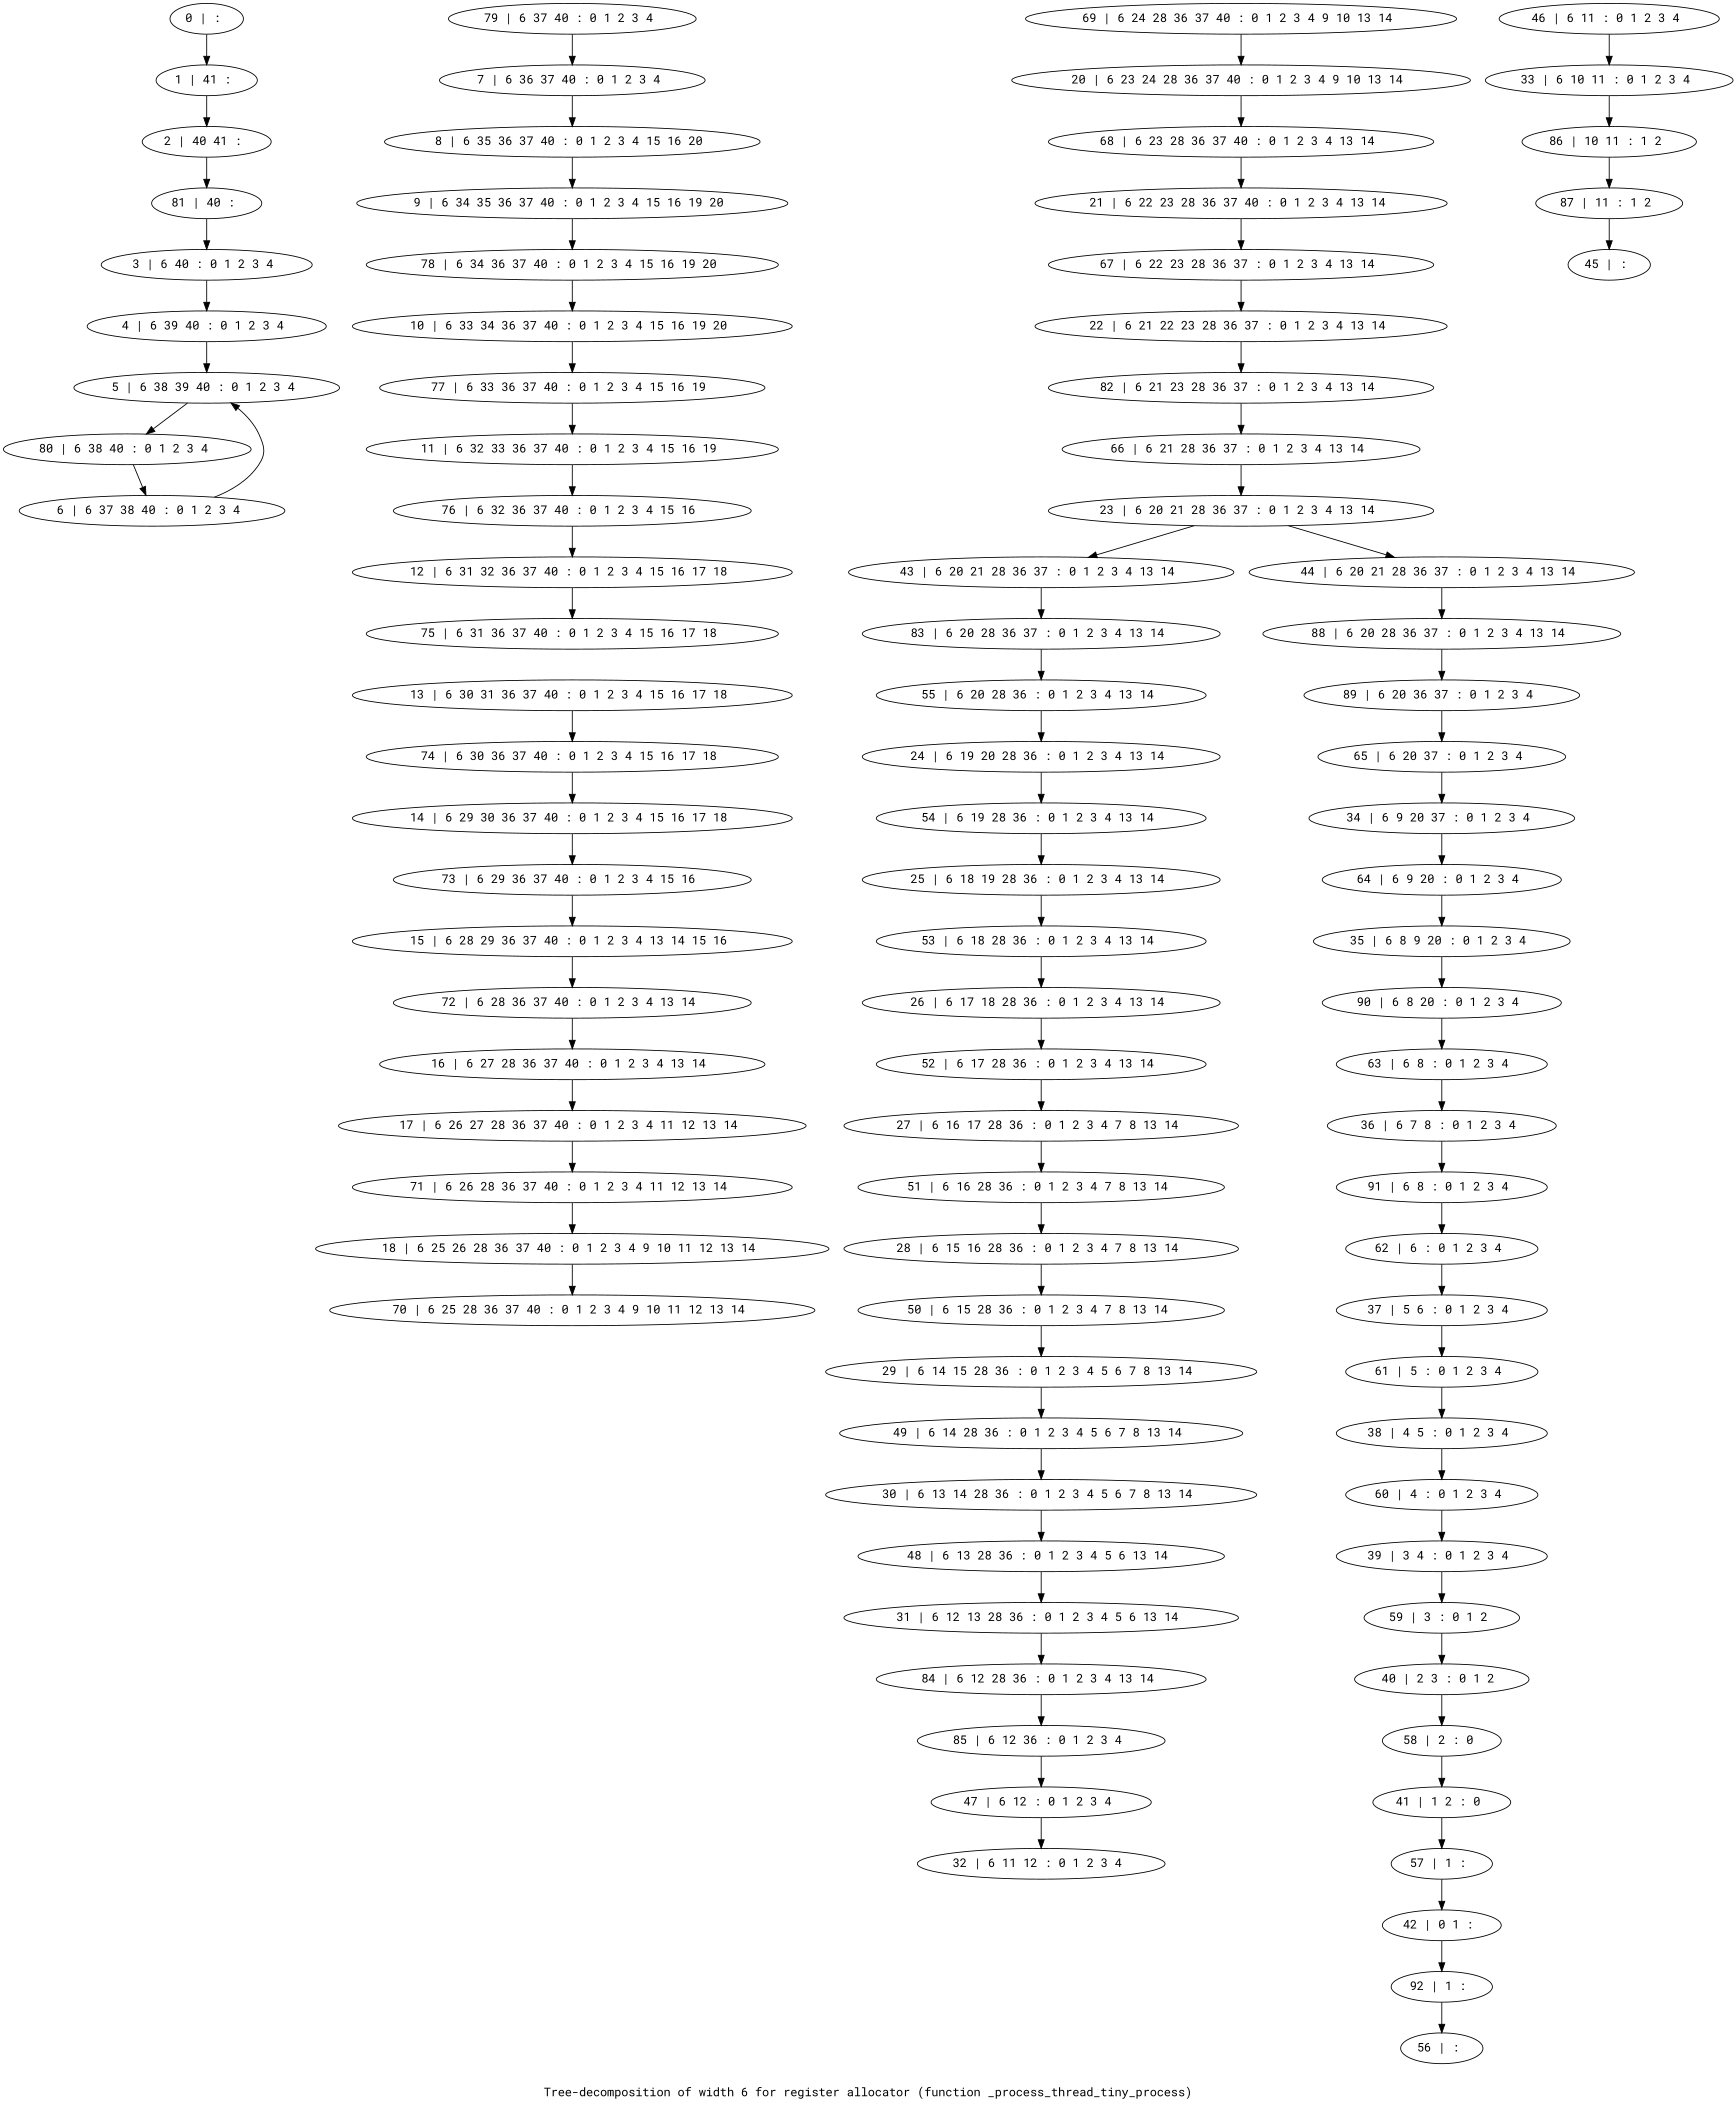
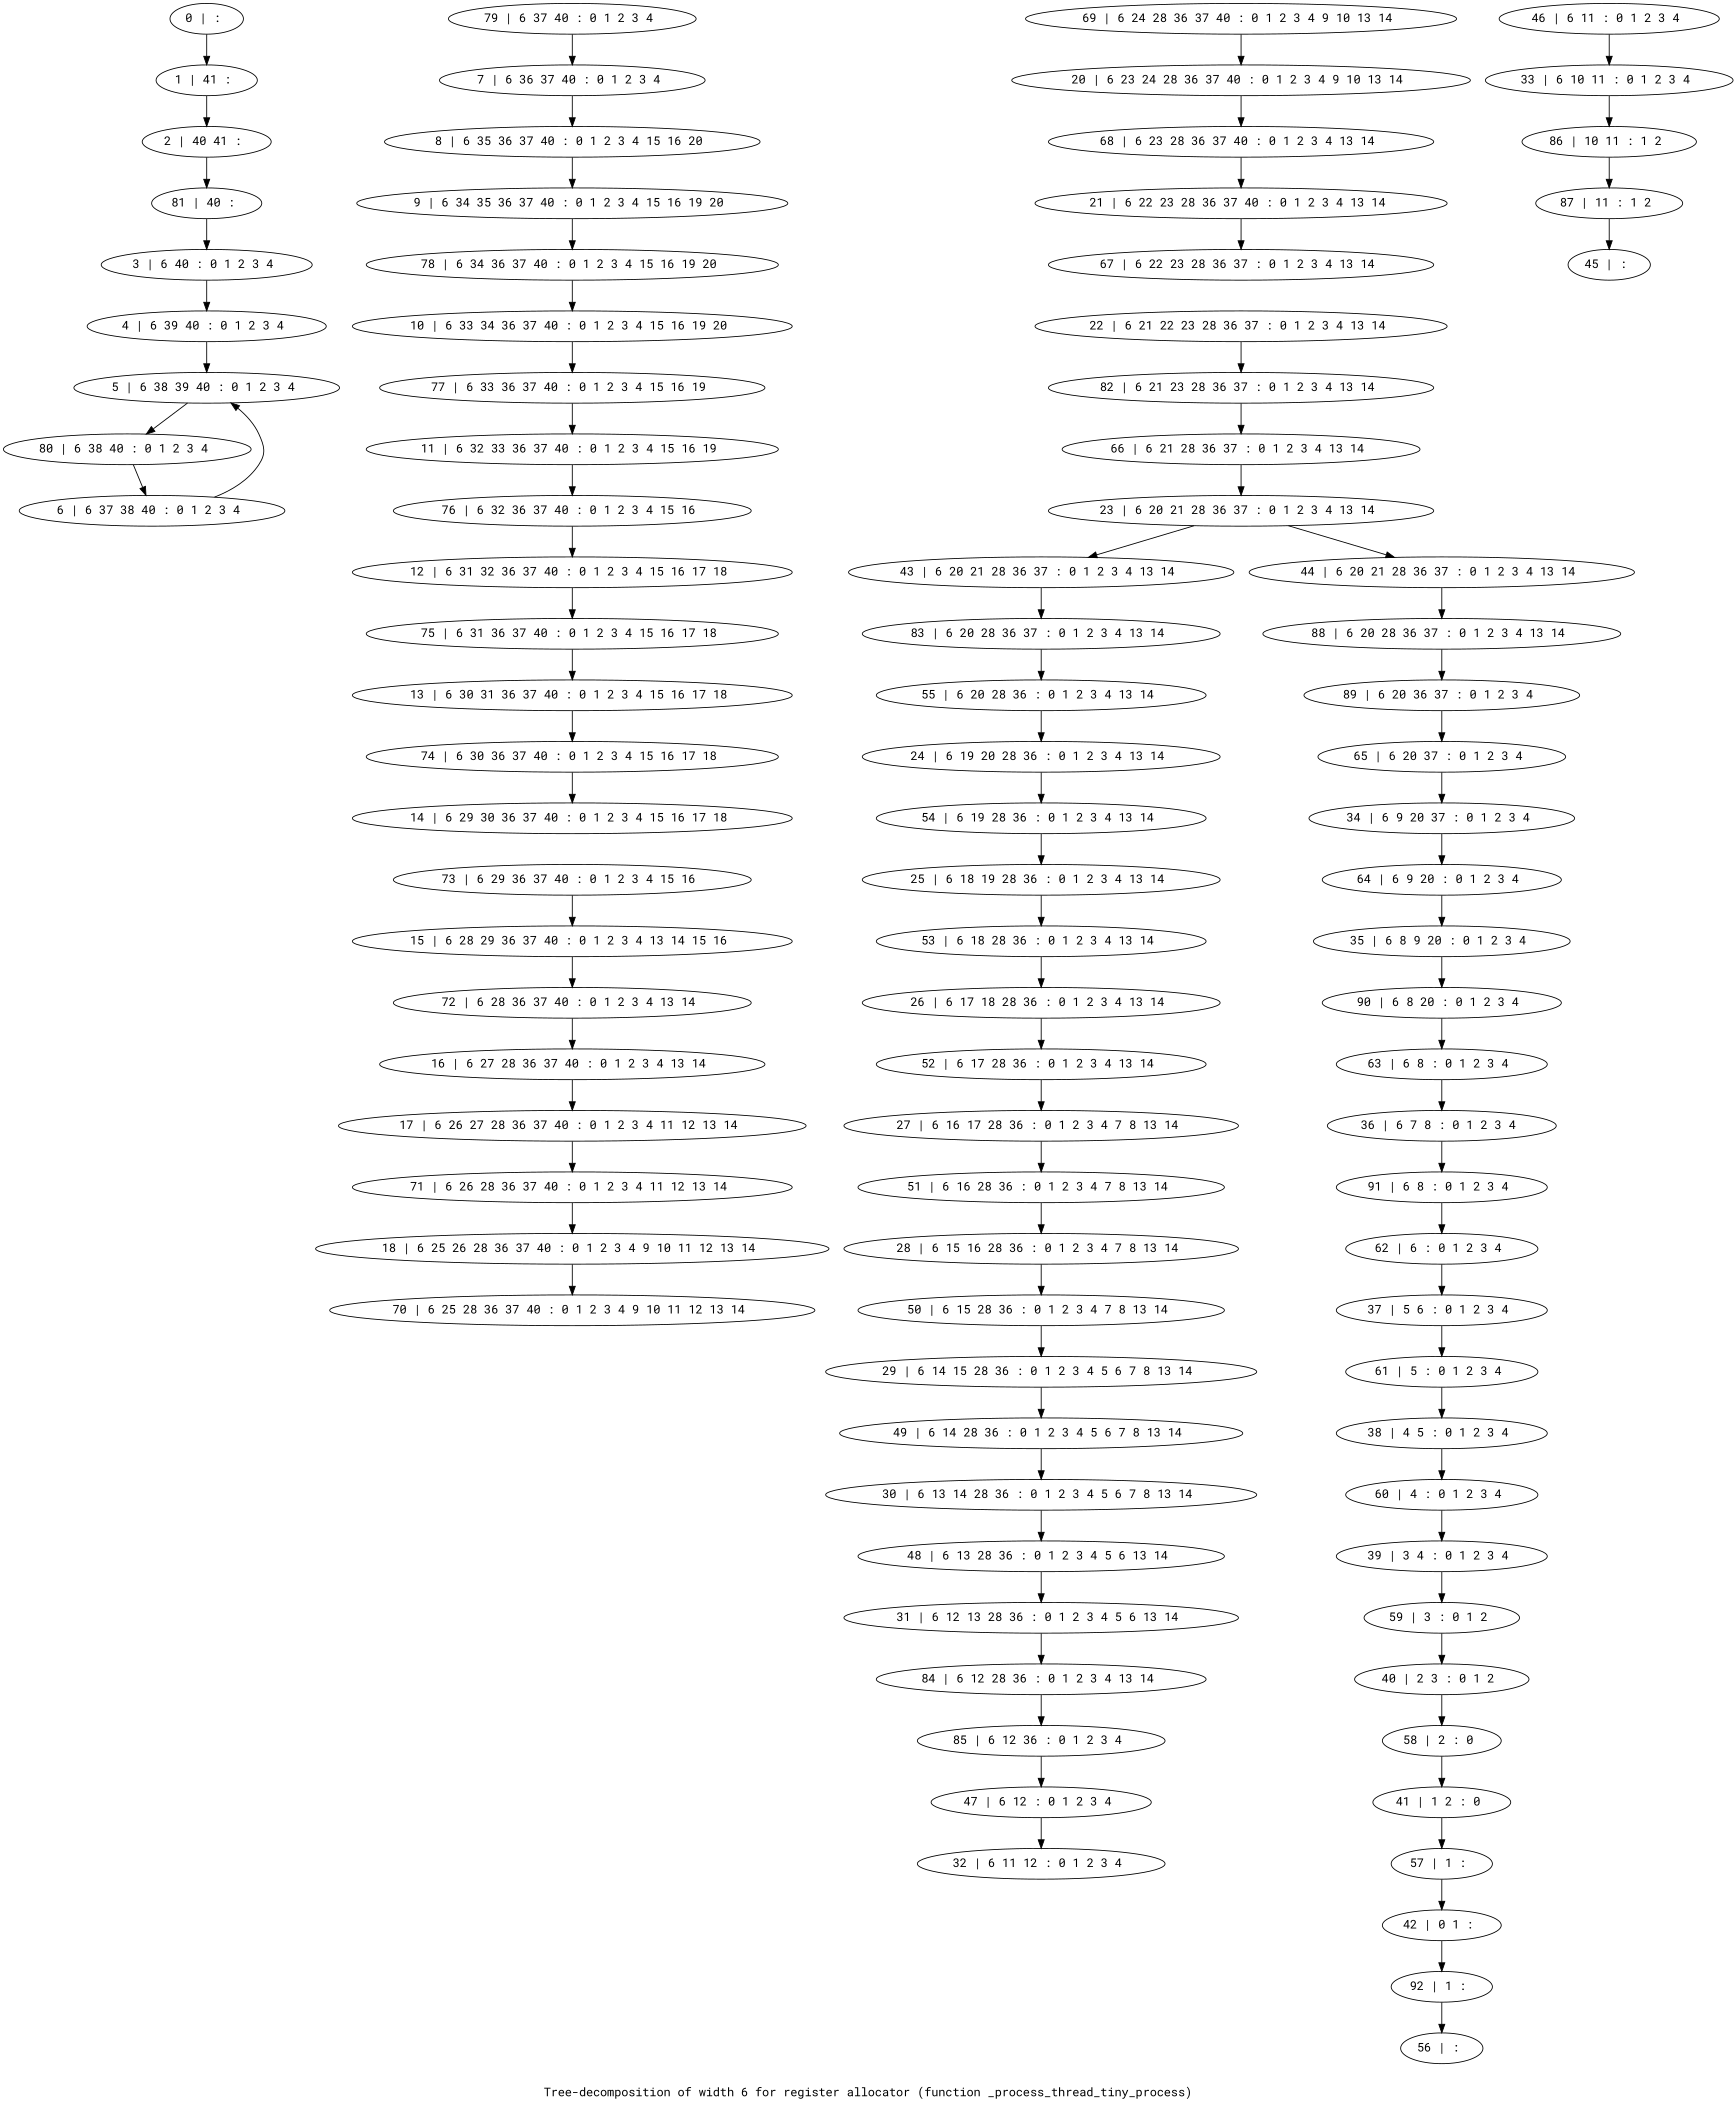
edge "67 | 6 22 23 28 36 37 : 0 1 2 3 4 13 14" -> "22 | 6 21 22 23 28 36 37 : 0 1 2 3 4 13 14": removed
edge "75 | 6 31 36 37 40 : 0 1 2 3 4 15 16 17 18" -> "13 | 6 30 31 36 37 40 : 0 1 2 3 4 15 16 17 18": added
edge "14 | 6 29 30 36 37 40 : 0 1 2 3 4 15 16 17 18" -> "73 | 6 29 36 37 40 : 0 1 2 3 4 15 16": removed
